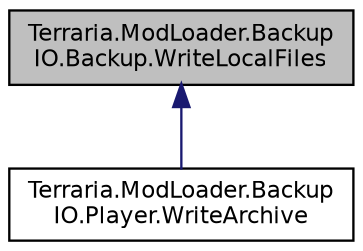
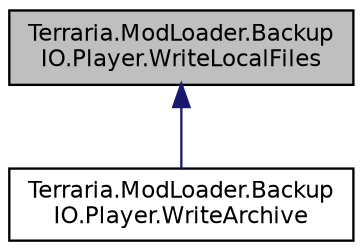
node "Terraria.ModLoader.Backup IO.Backup.WriteLocalFiles": label "Terraria.ModLoader.Backup IO.Backup.WriteLocalFiles" -> "Terraria.ModLoader.Backup IO.Player.WriteLocalFiles"
